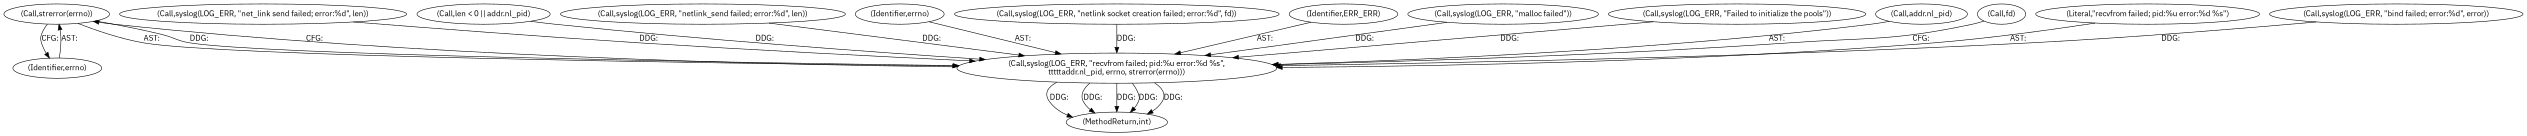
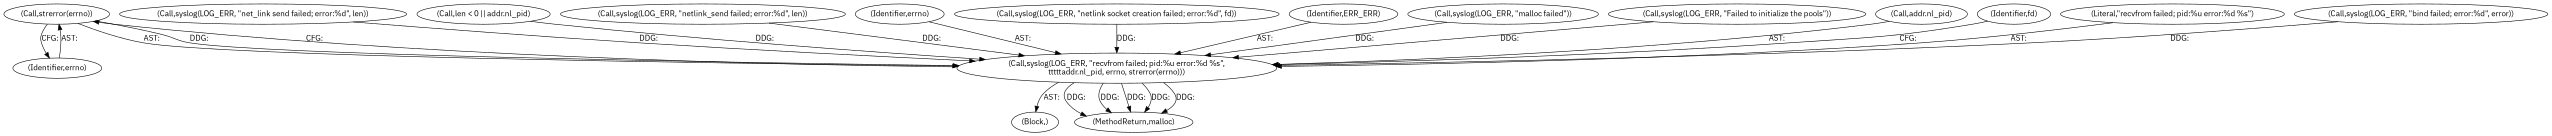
node "(Call,fd)": label "(Call,fd)" -> "(Identifier,fd)"
node "(Block,)": added
node "(MethodReturn,int)": label "(MethodReturn,int)" -> "(MethodReturn,malloc)"
